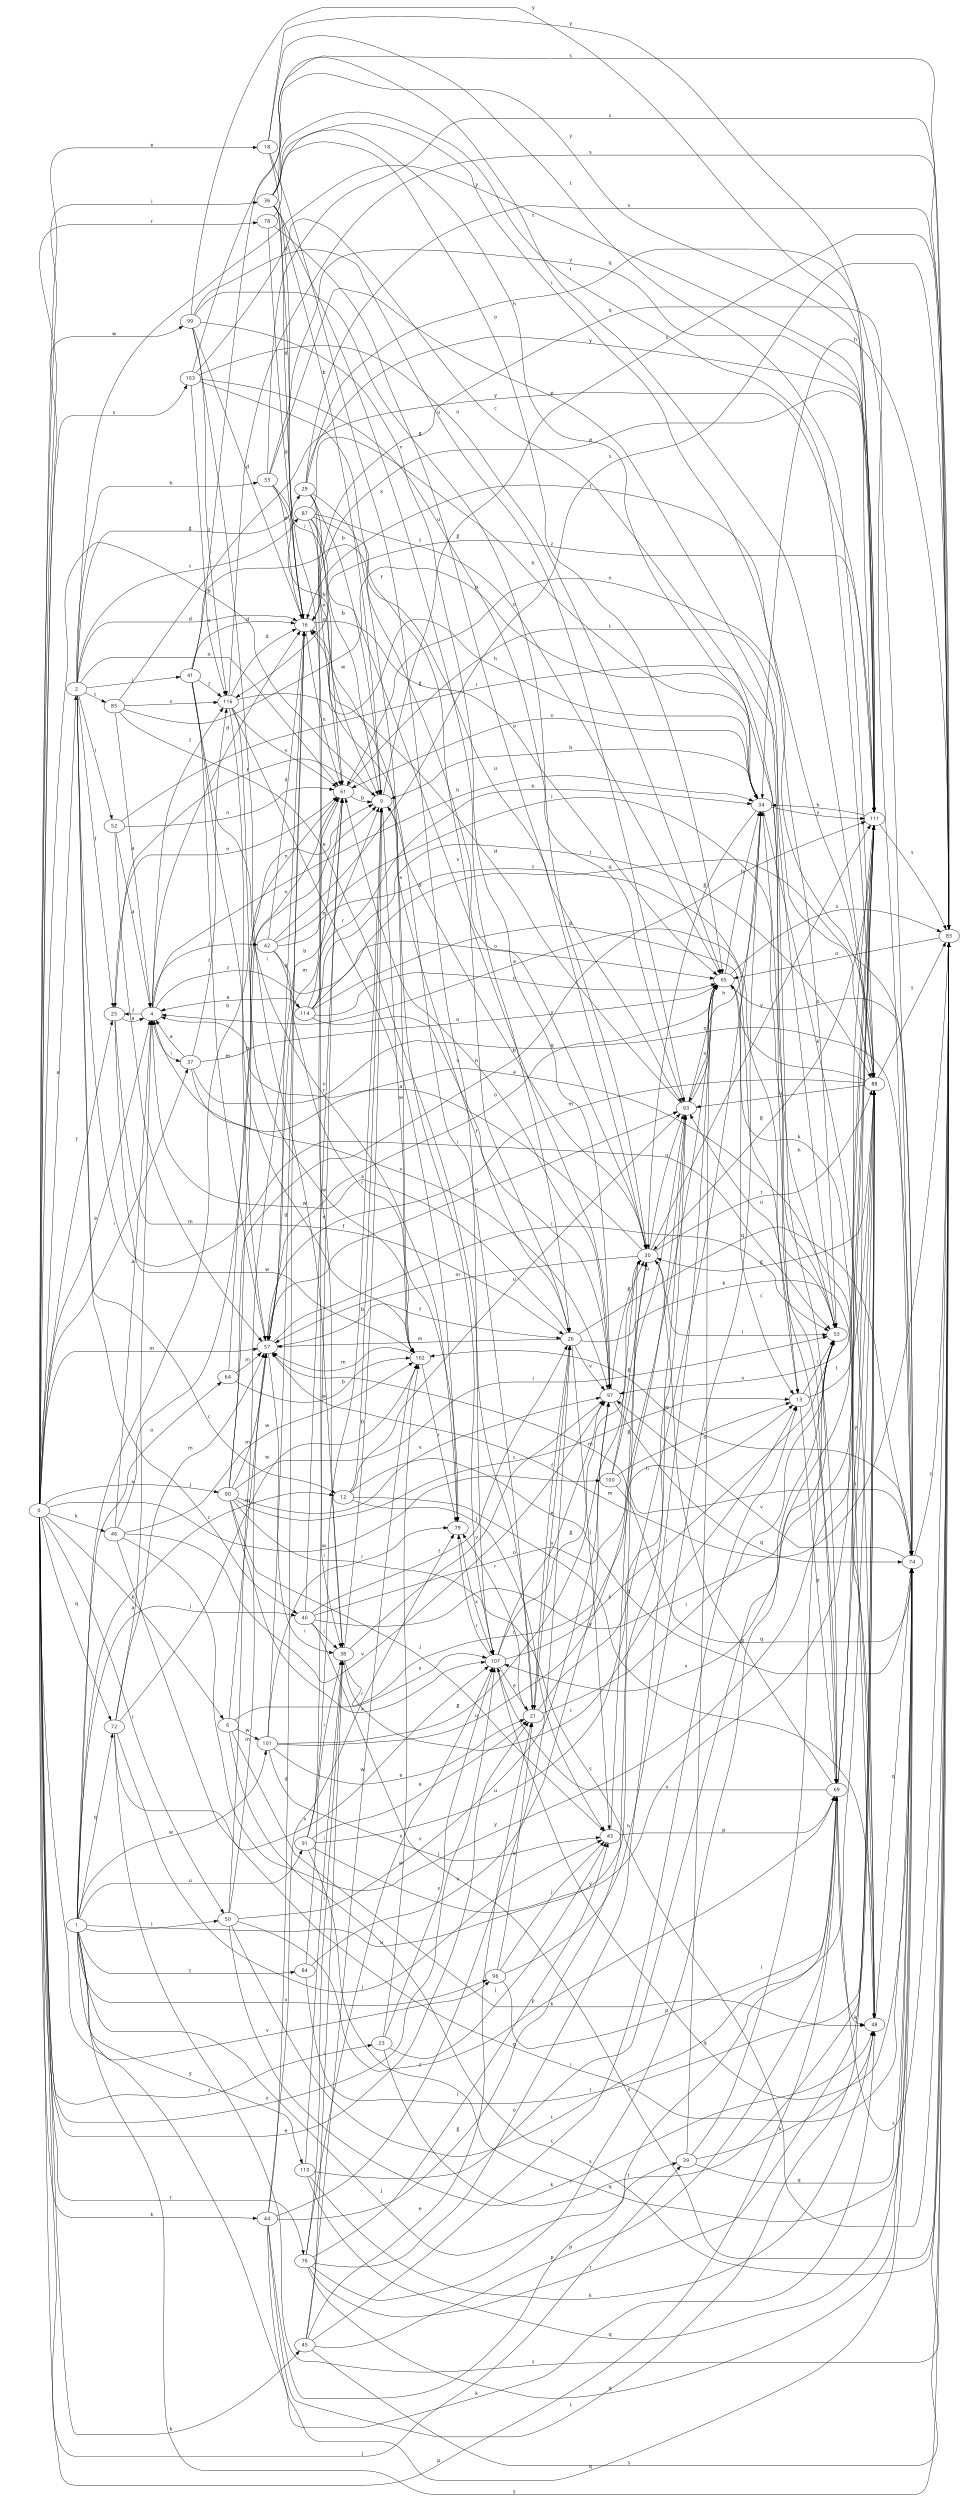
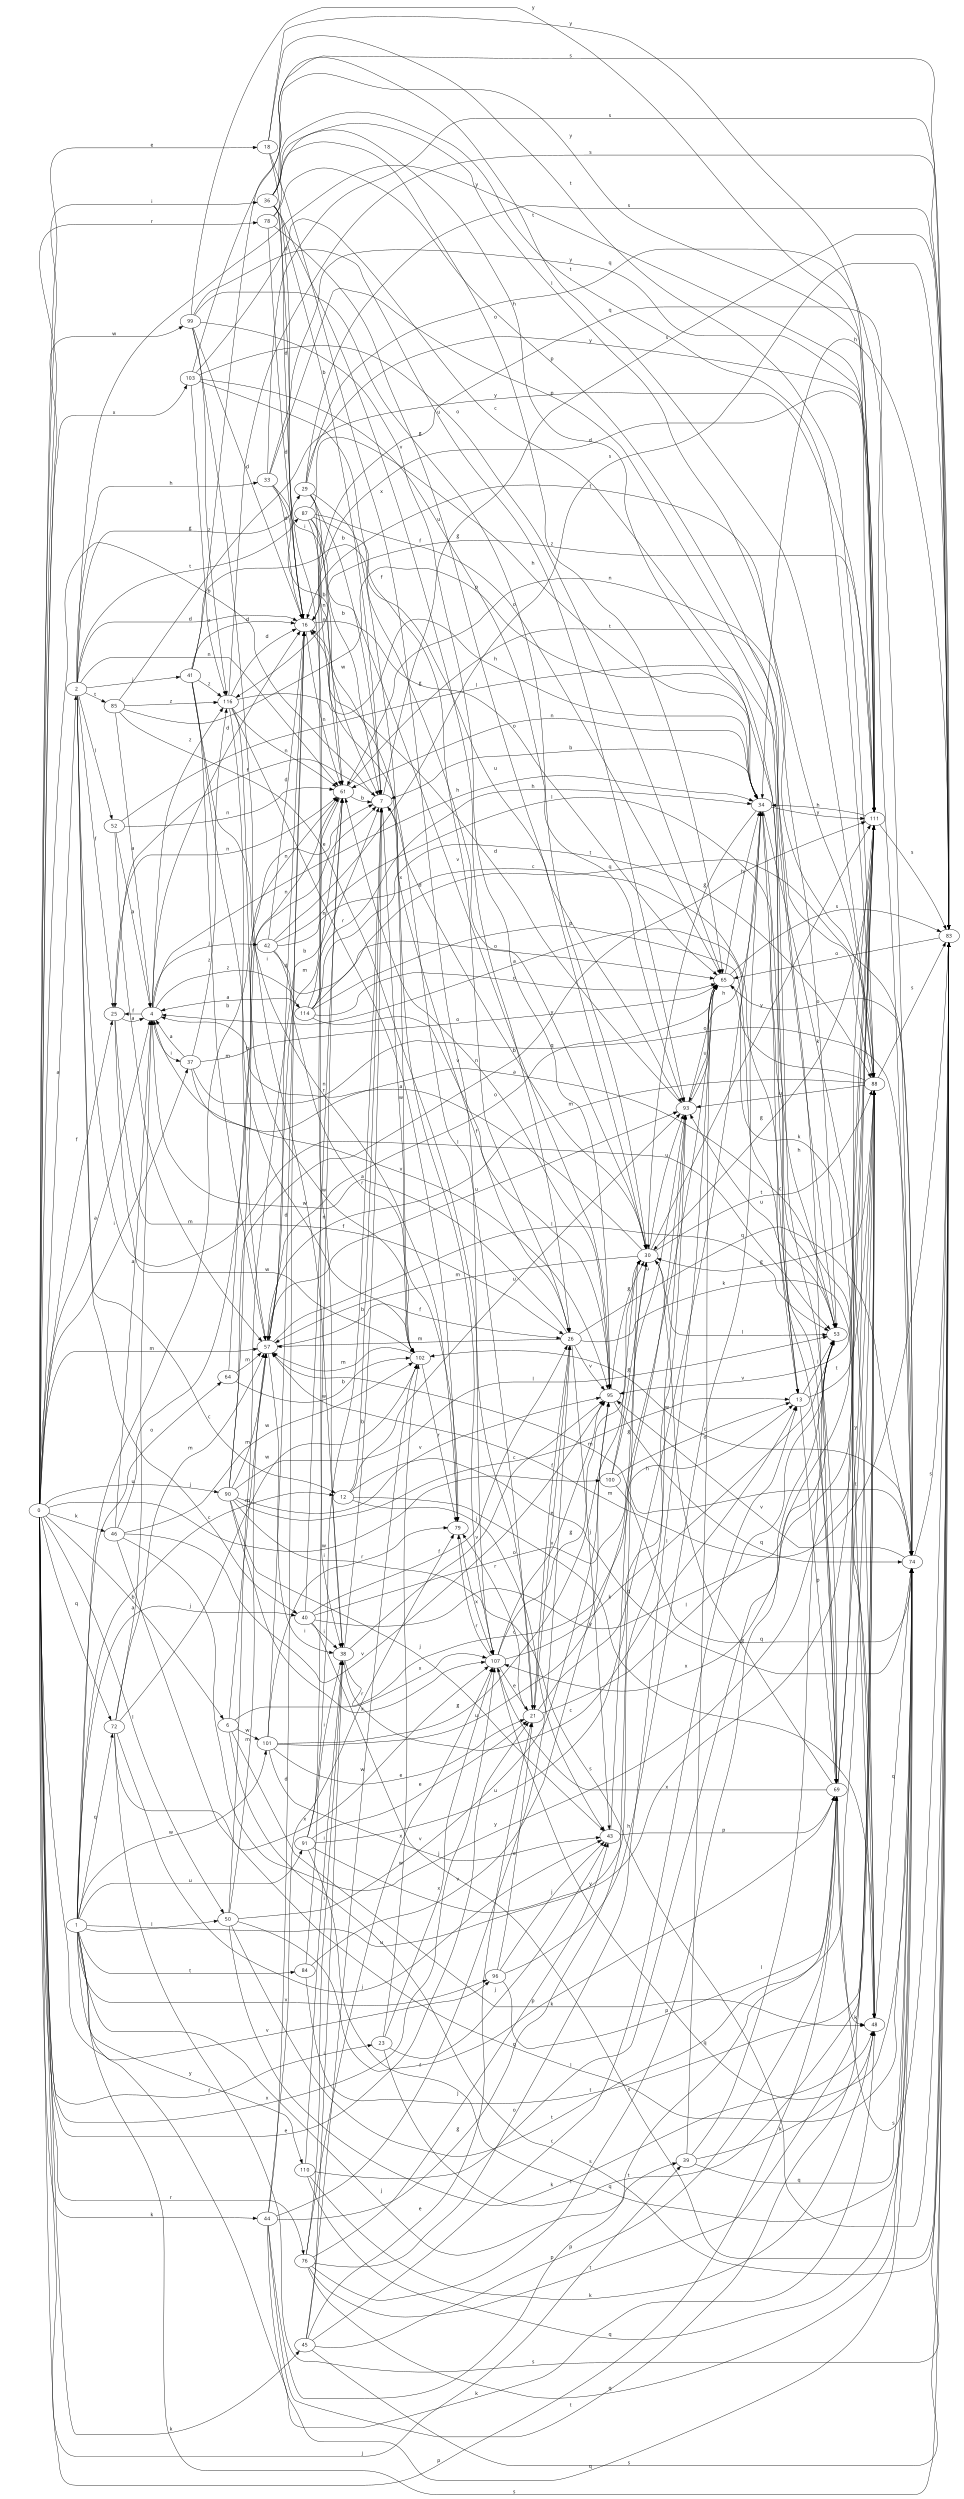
edge "78" -> "69": added, label "p"
node "9": label "9" -> "7"
edge "65" -> "13": now "34" -> "13"
node "97": label "97" -> "95"
